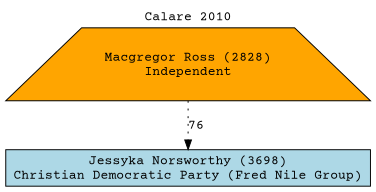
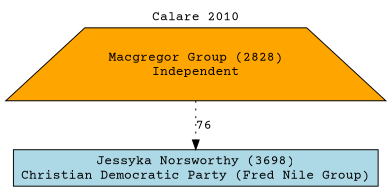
node "Macgregor Ross (2828) Independent": label "Macgregor Ross (2828) Independent" -> "Macgregor Group (2828) Independent"
